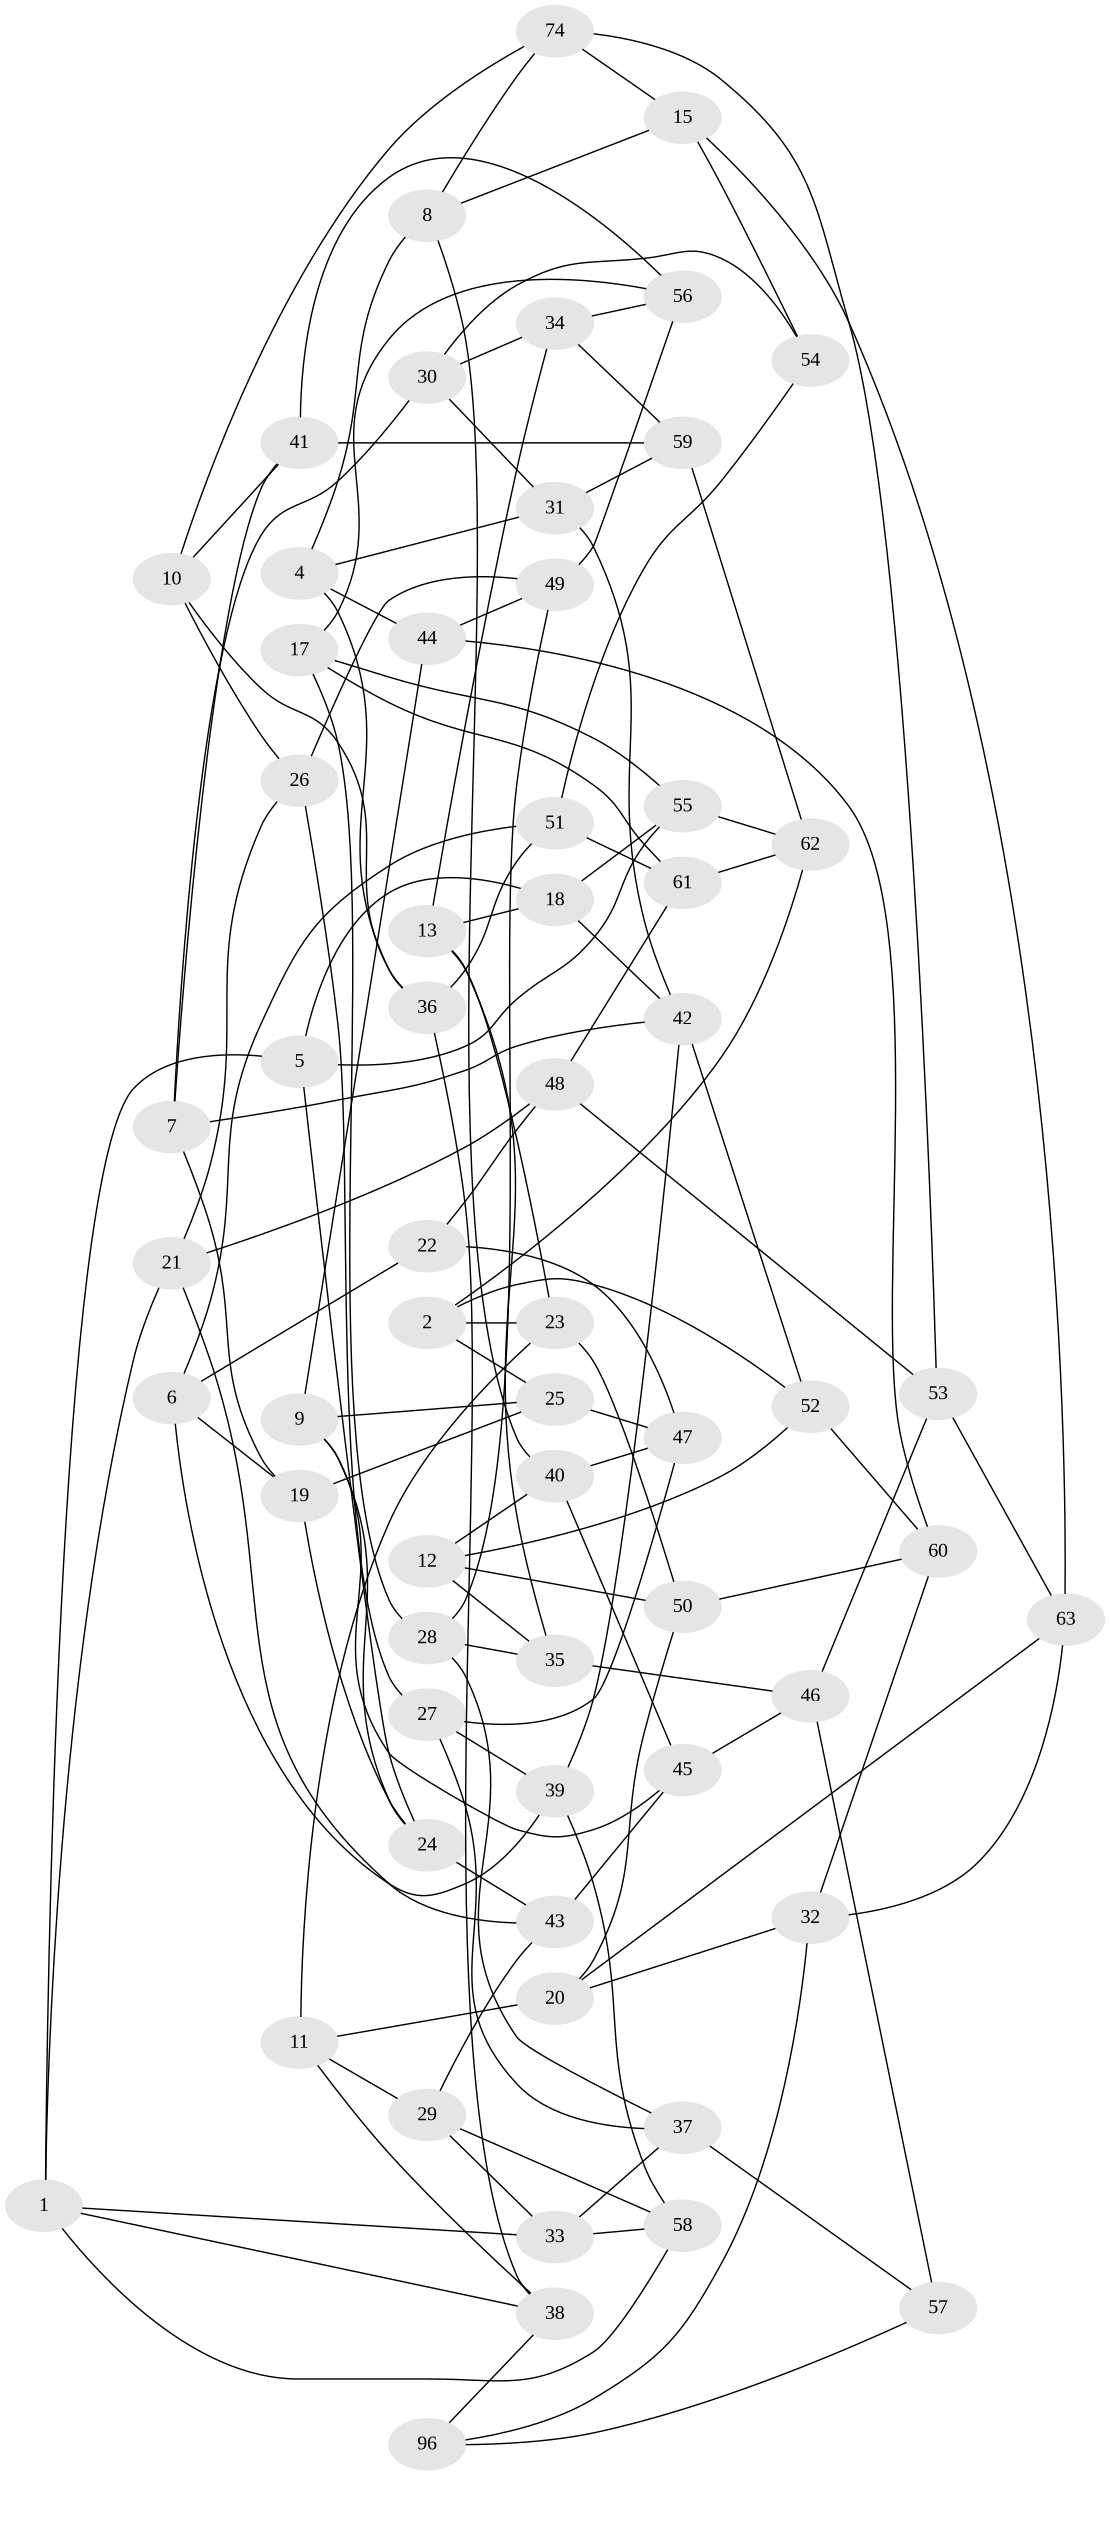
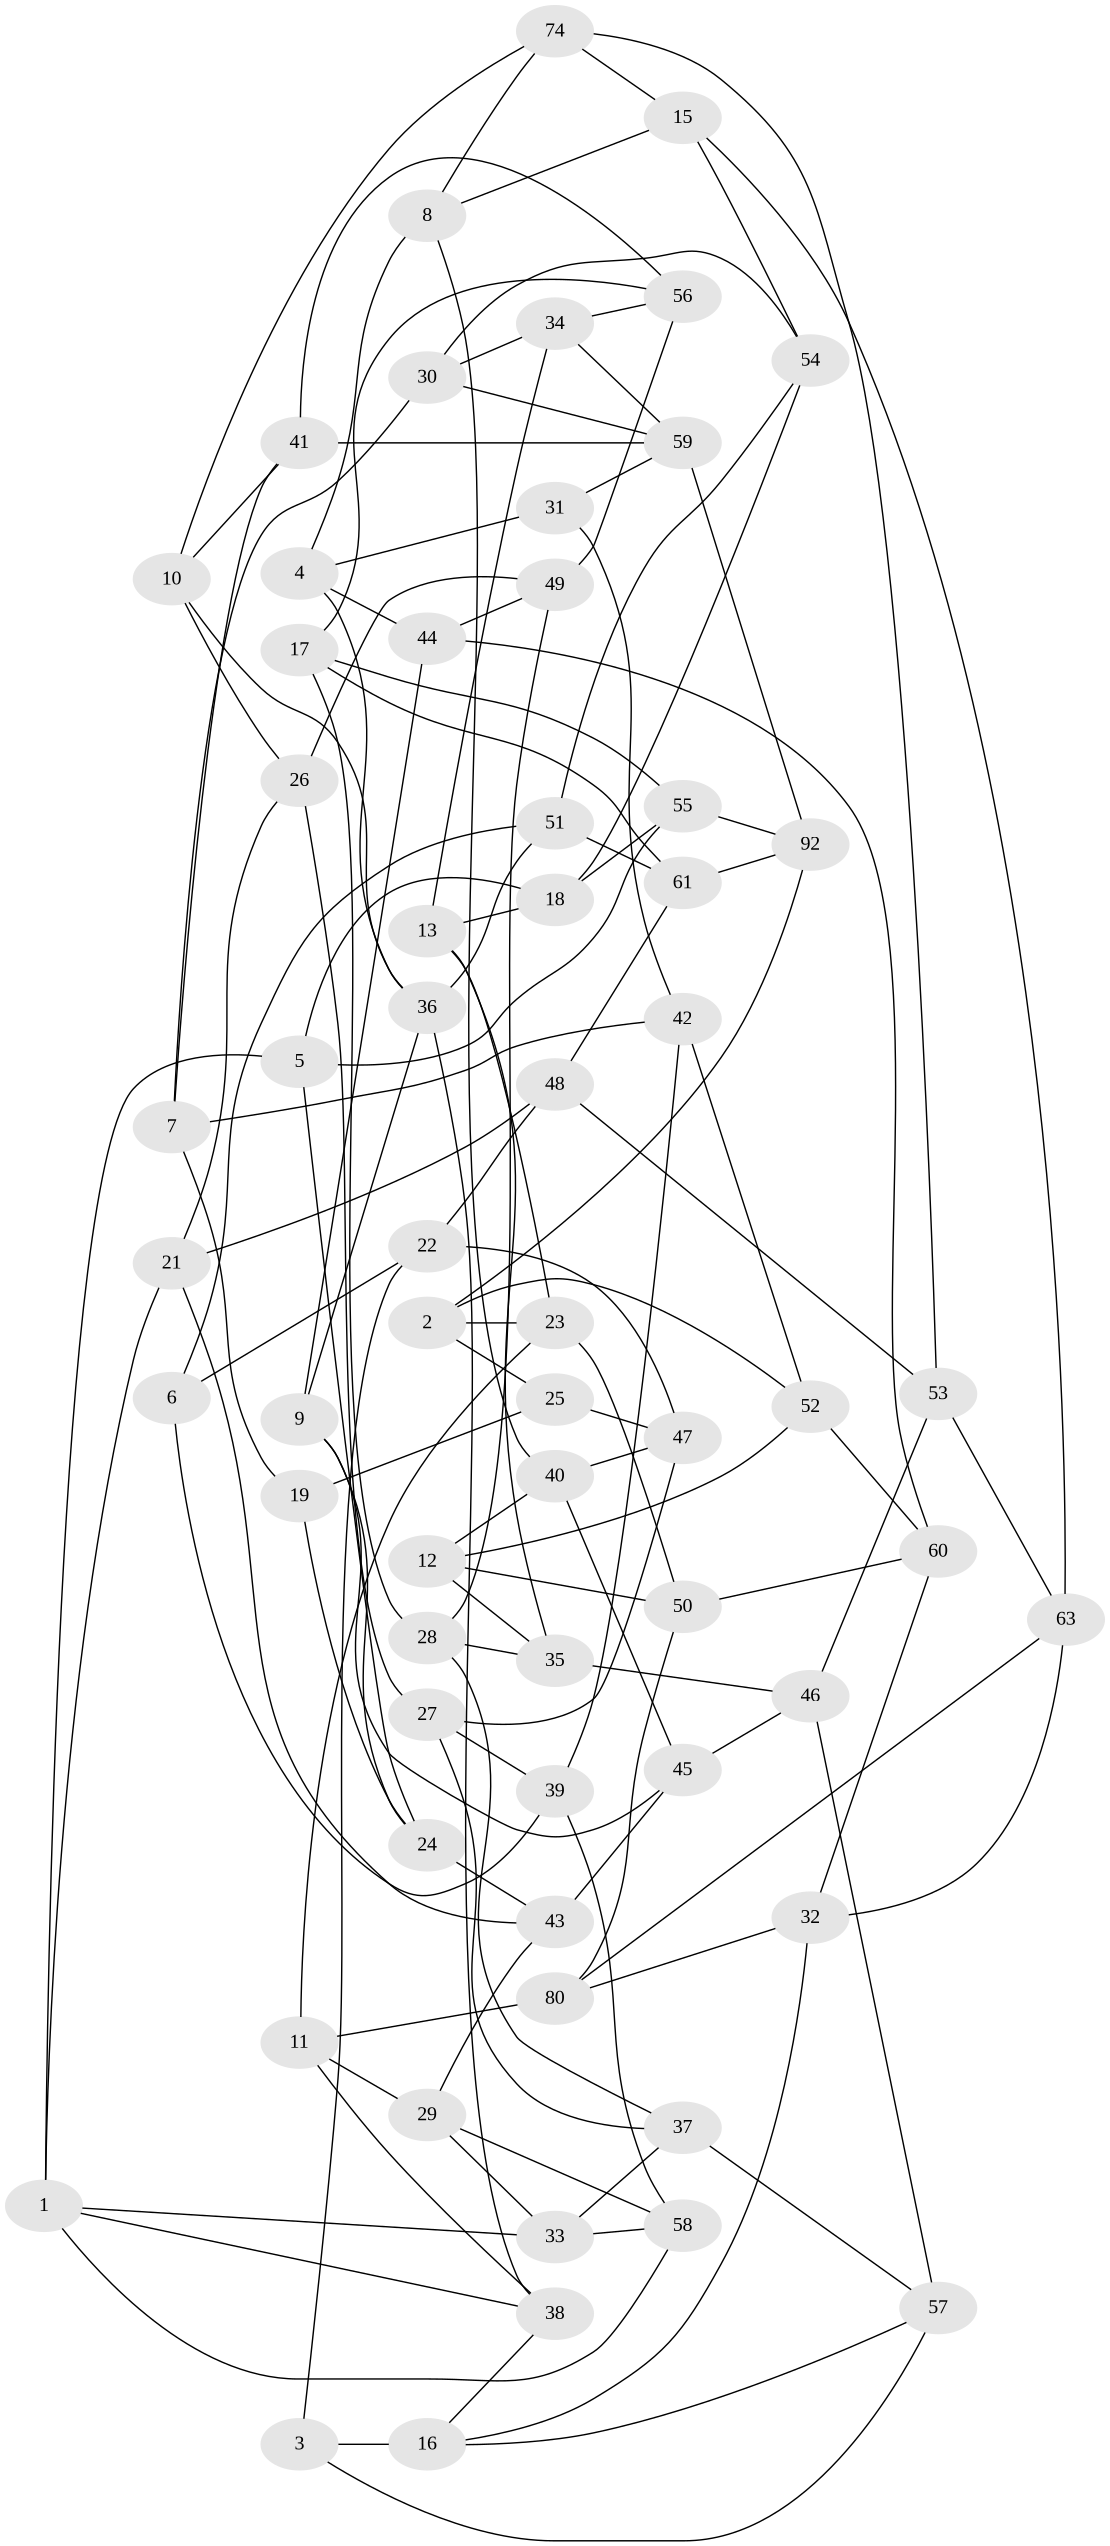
edge "30" -- "31": now "30" -- "59"
node "62": label "62" -> "92"
edge "18" -- "42": now "18" -- "54"
edge "25" -- "9": now "36" -- "9"
edge "6" -- "19": removed
node "20": label "20" -> "80"
node "3": added
node "96": label "96" -> "16"
